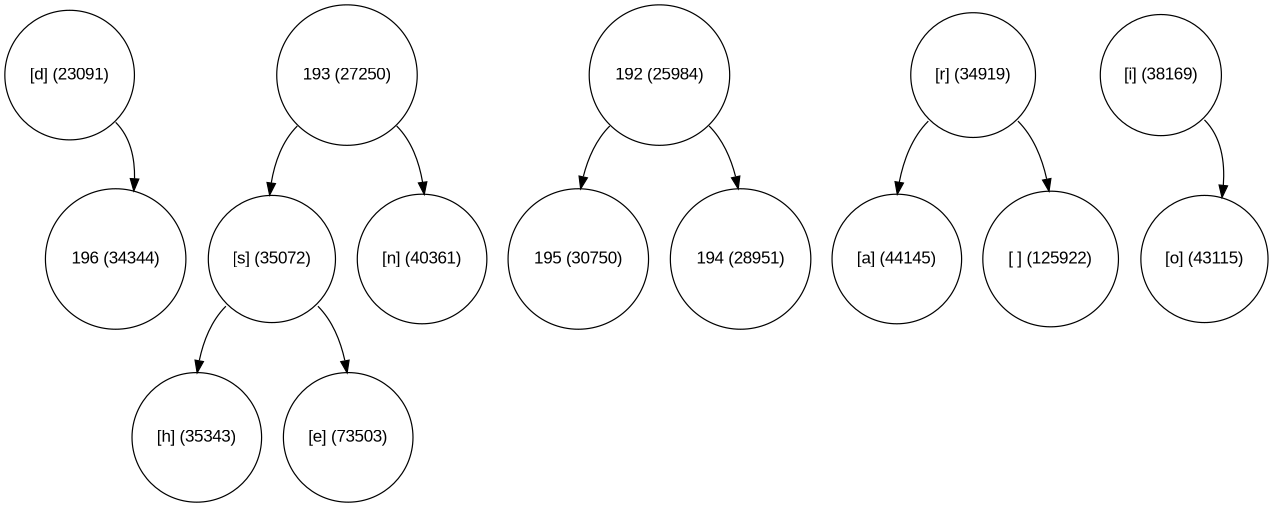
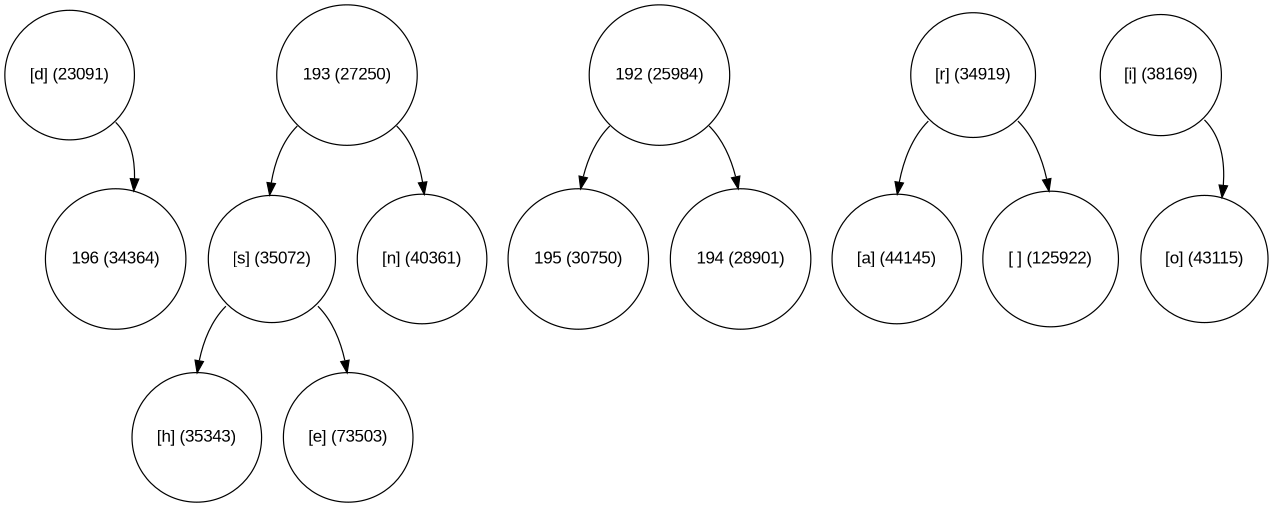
node "196 (34344)": label "196 (34344)" -> "196 (34364)"
node "194 (28951)": label "194 (28951)" -> "194 (28901)"
